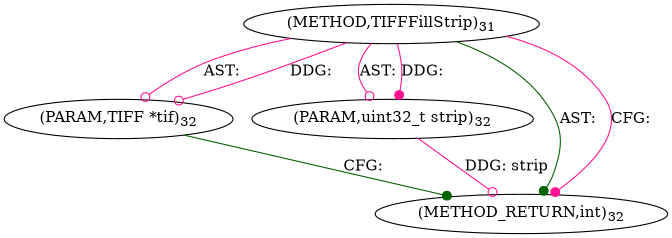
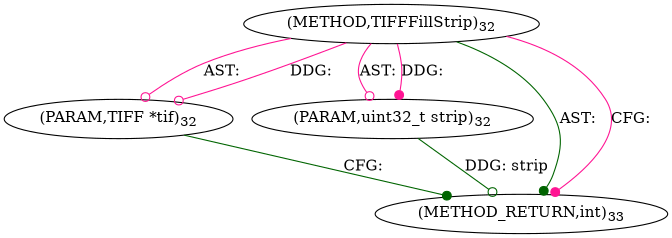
node "(METHOD,TIFFFillStrip)": text "31" -> "32"
edge "(PARAM,uint32_t strip)" -> "(METHOD_RETURN,int)": color deeppink -> darkgreen
node "(METHOD_RETURN,int)": text "32" -> "33"
